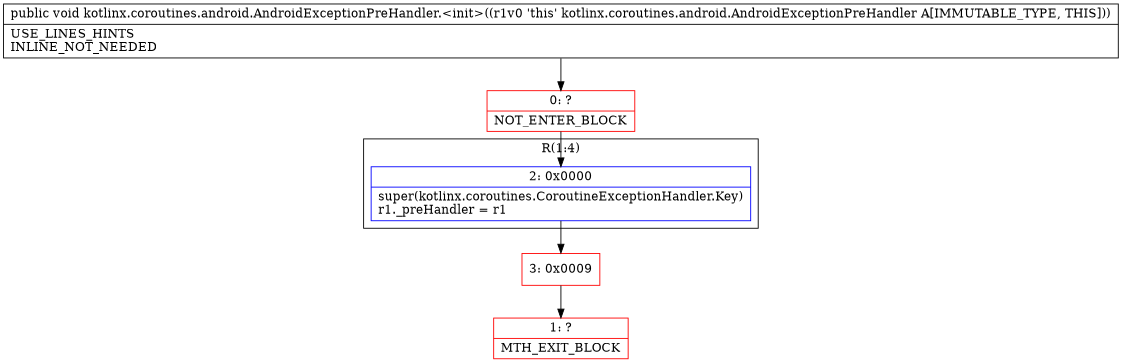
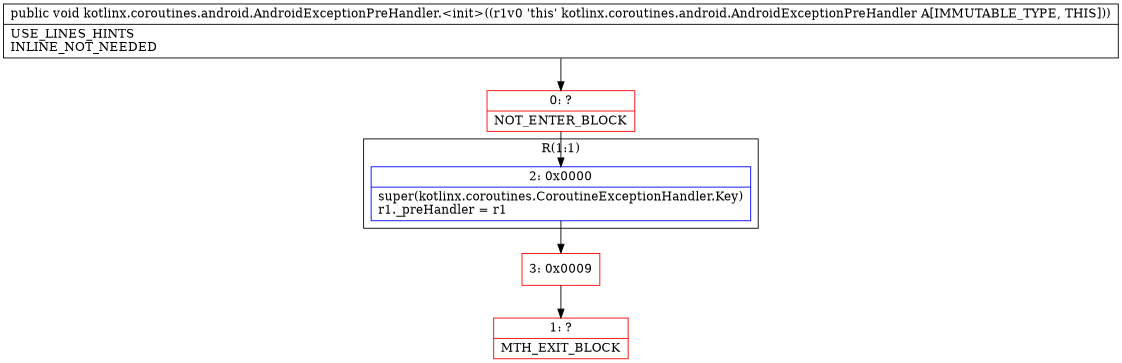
cluster "R(1:4)": label "R(1:4)" -> "R(1:1)"
